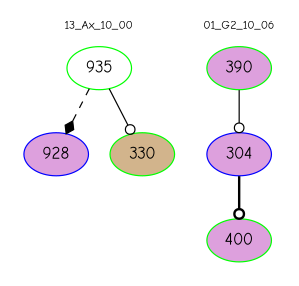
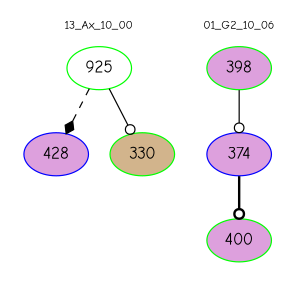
node "935": label "935" -> "925"
node "390": label "390" -> "398"
node "928": label "928" -> "428"
node "304": label "304" -> "374"
